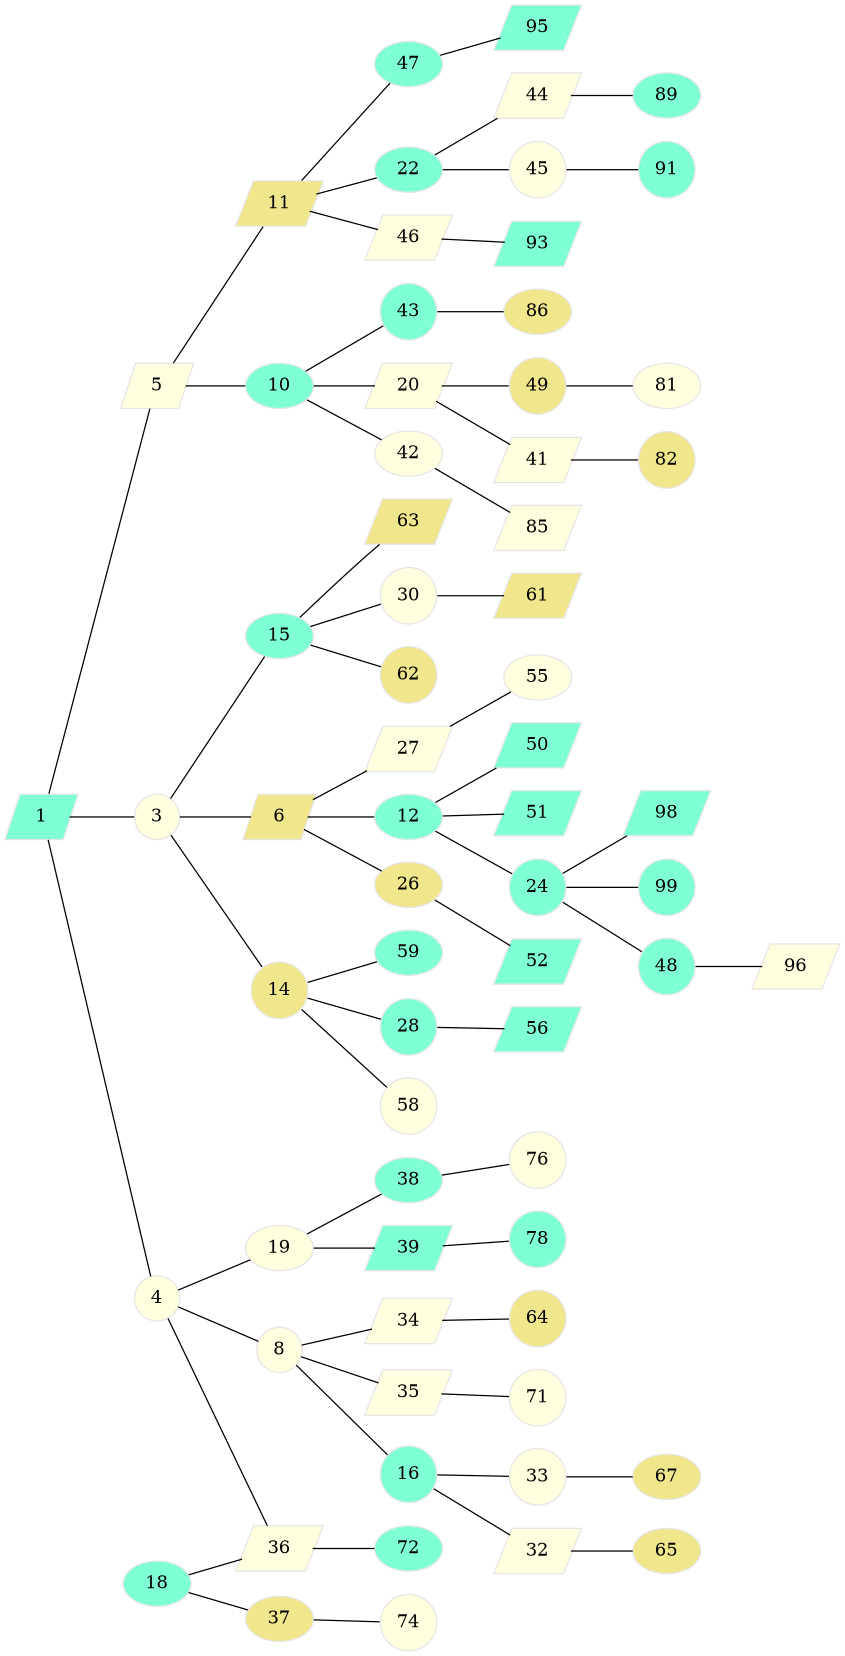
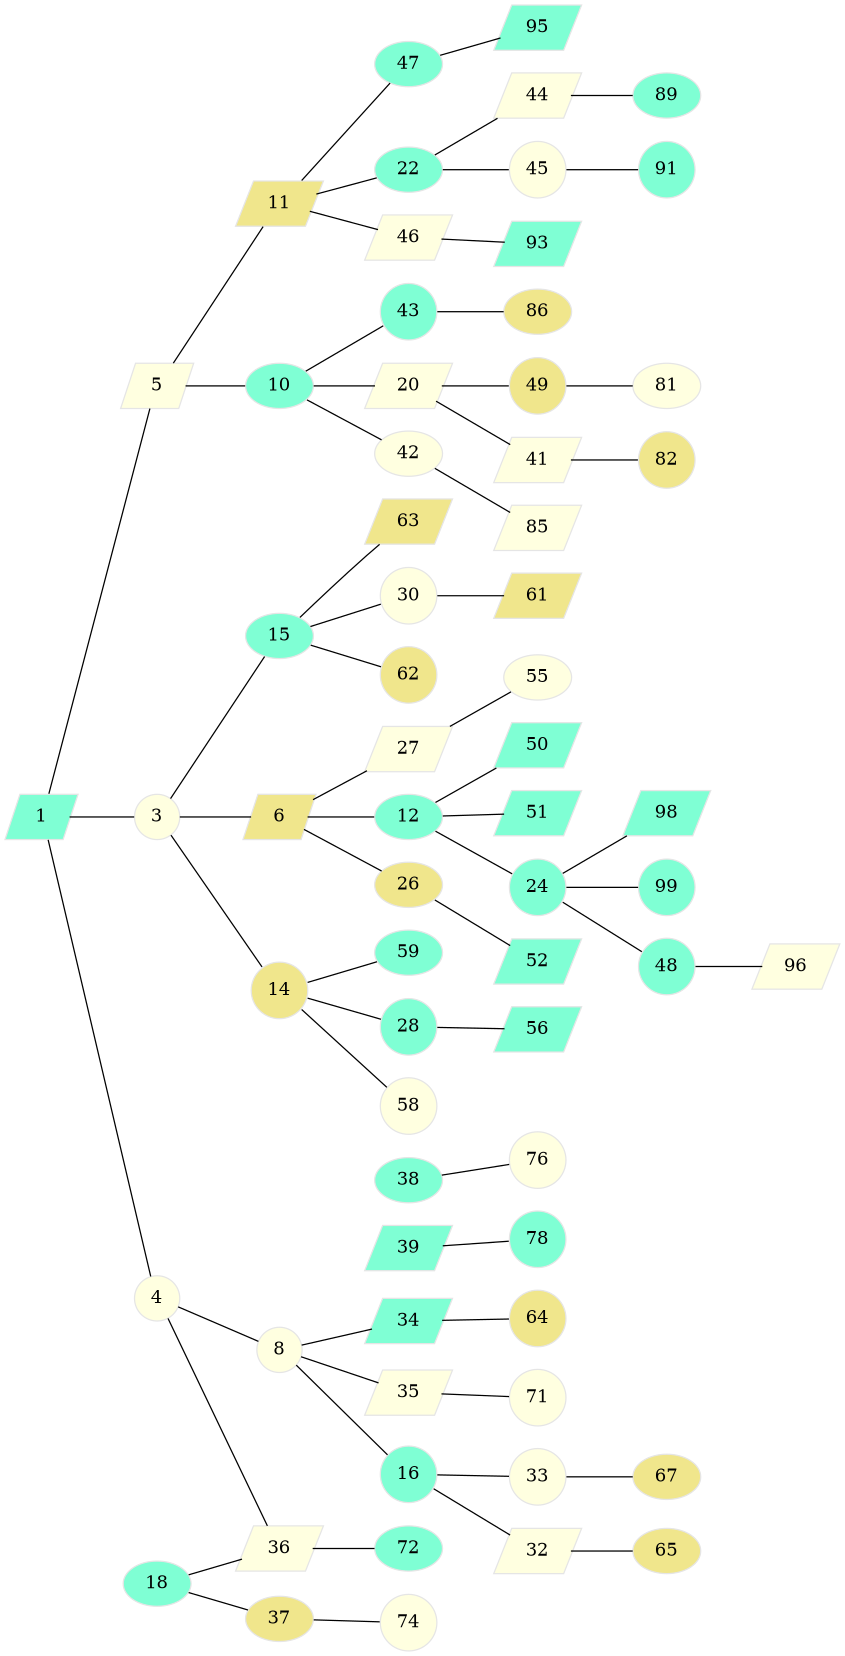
node "19": removed
node "34": fillcolor lightyellow -> aquamarine
